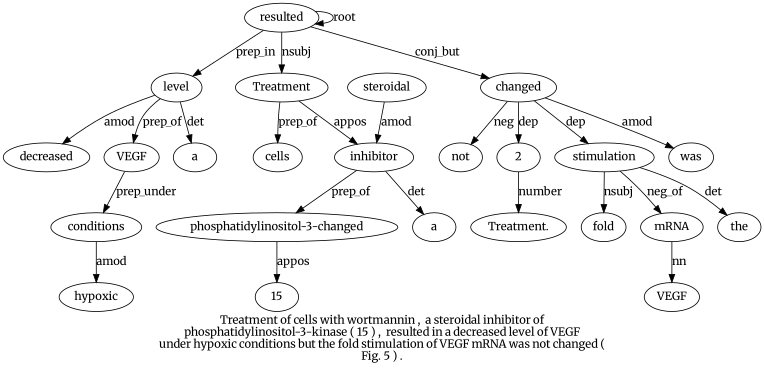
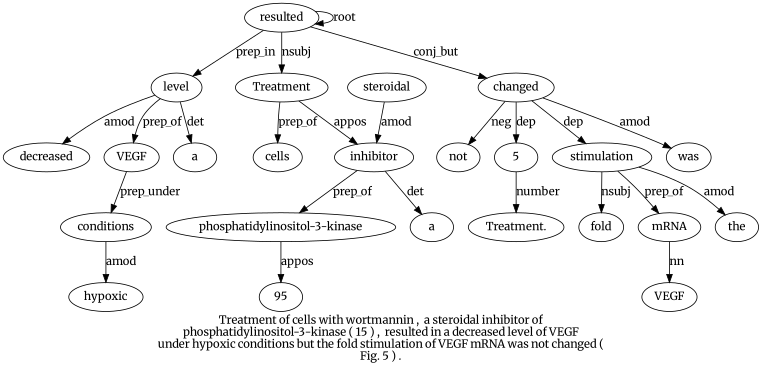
node "2": label "2" -> "5"
edge "stimulation" -> "mRNA": label "neg_of" -> "prep_of"
edge "stimulation" -> "the": label "det" -> "amod"
node "phosphatidylinositol-3-changed": label "phosphatidylinositol-3-changed" -> "phosphatidylinositol-3-kinase"
node "15": label "15" -> "95"
